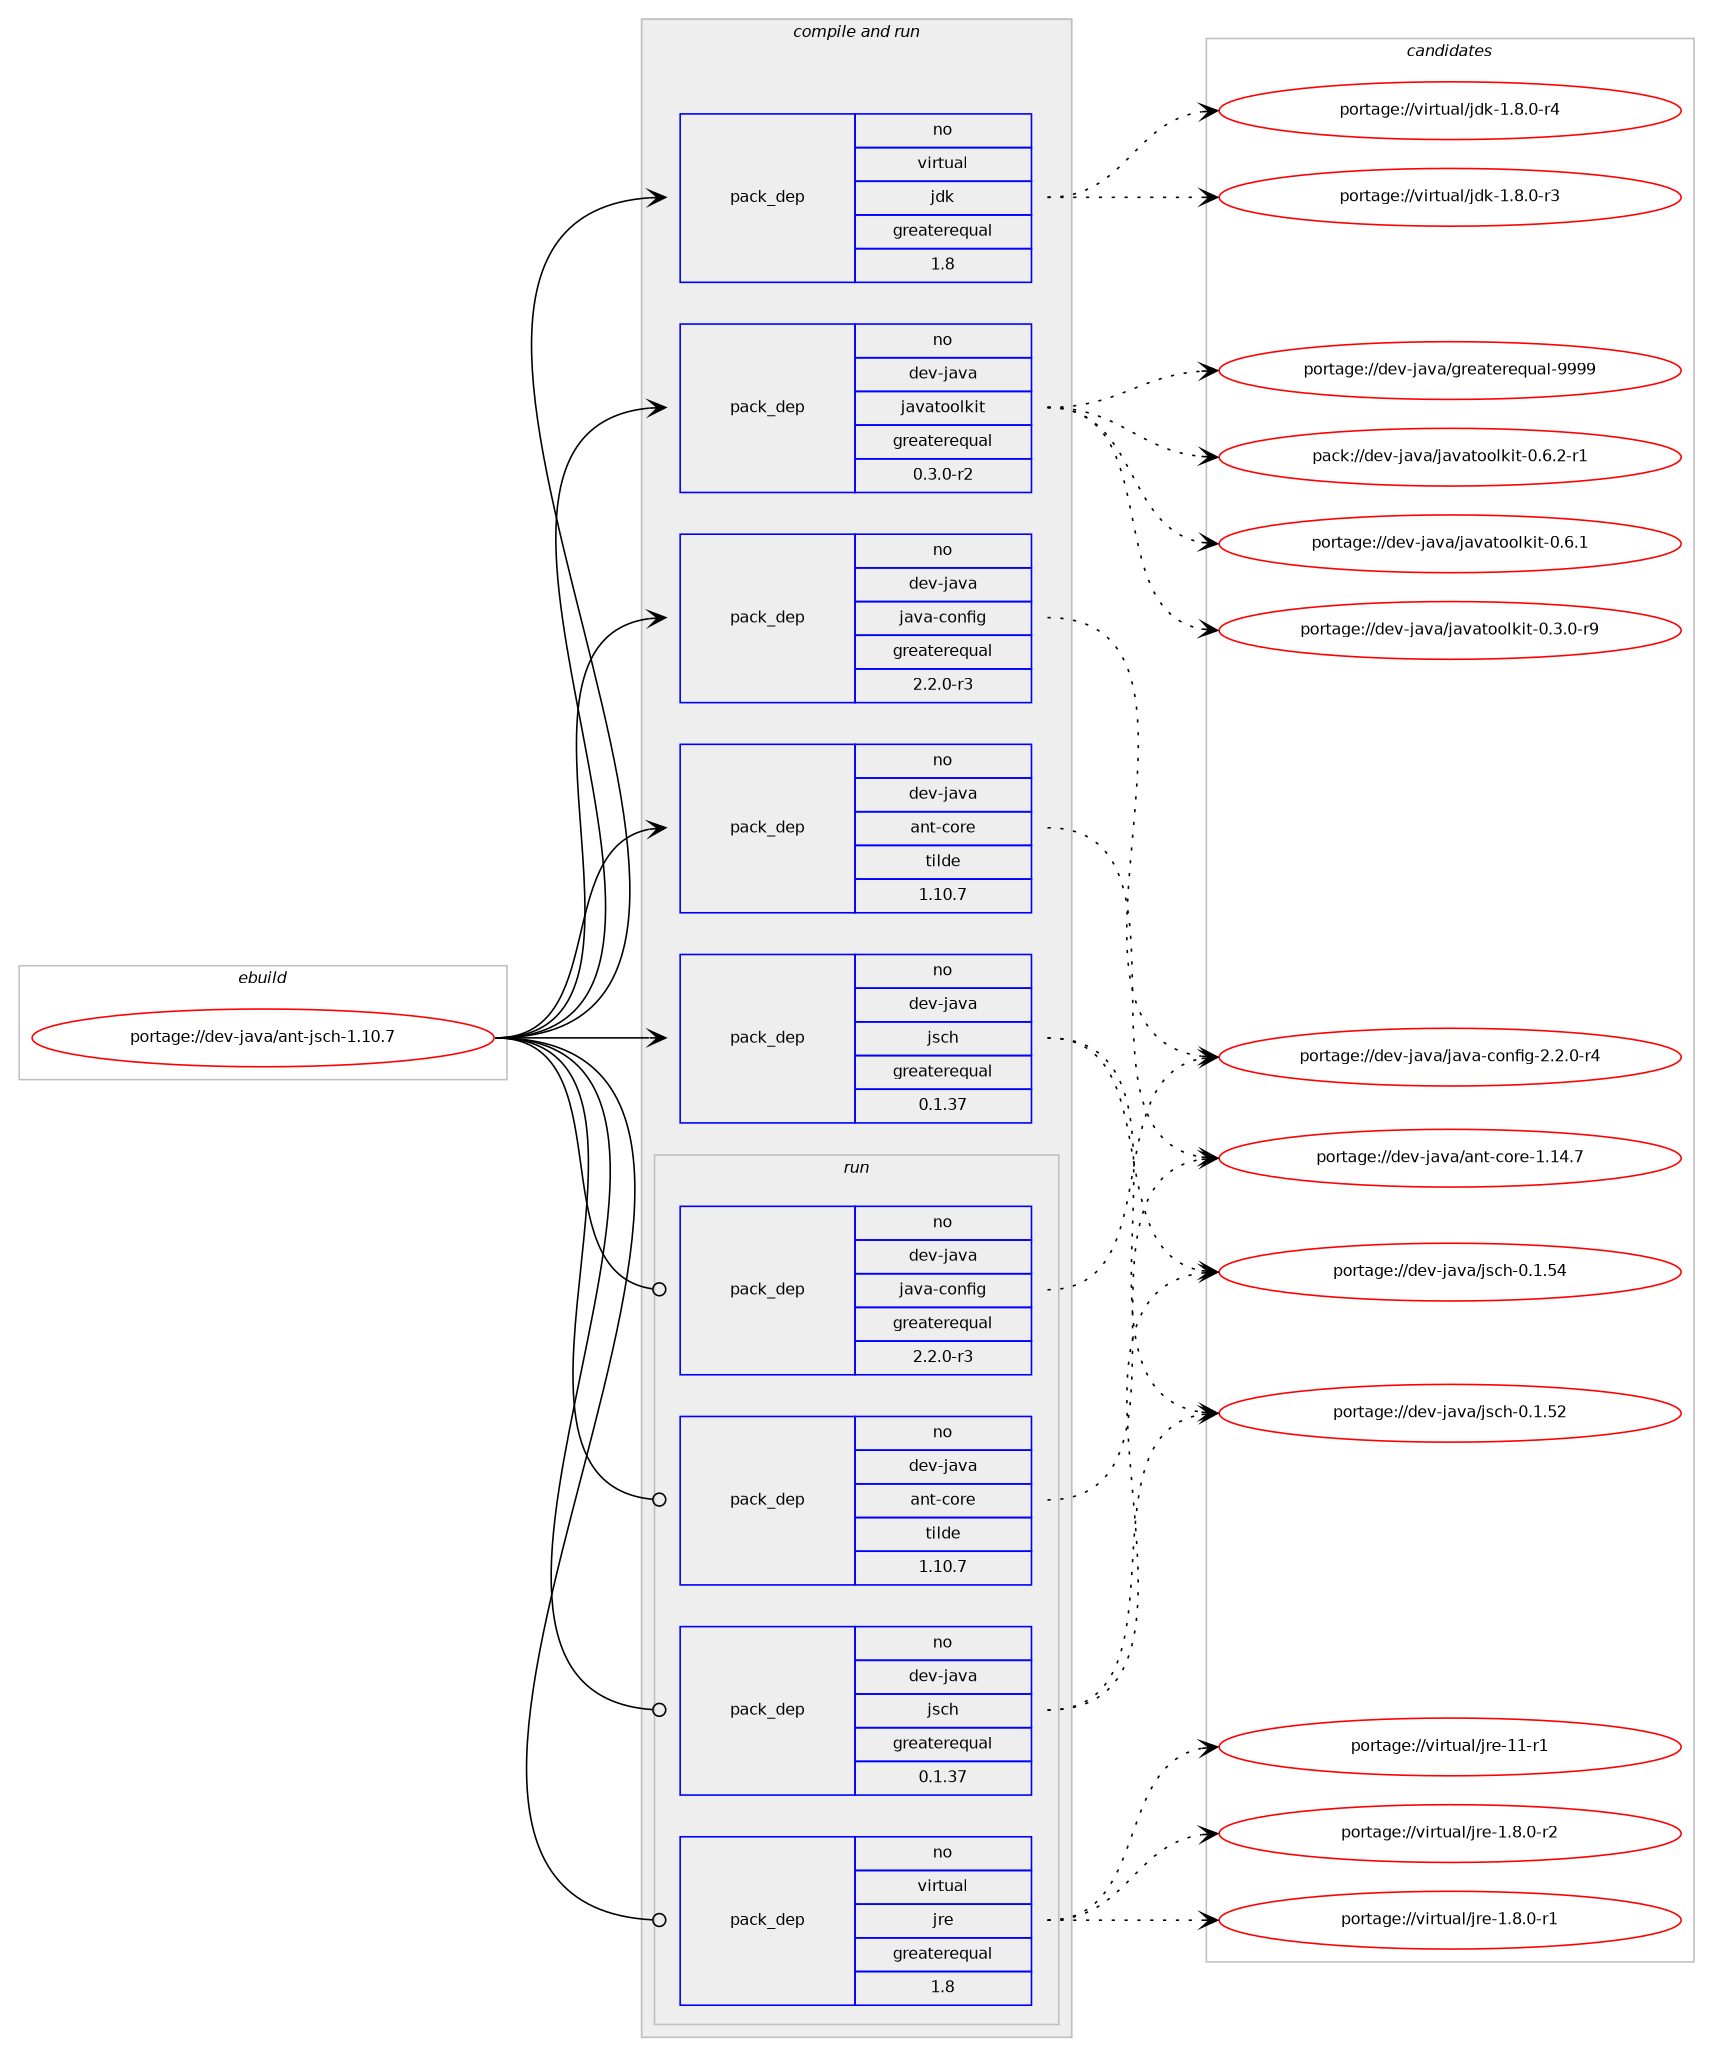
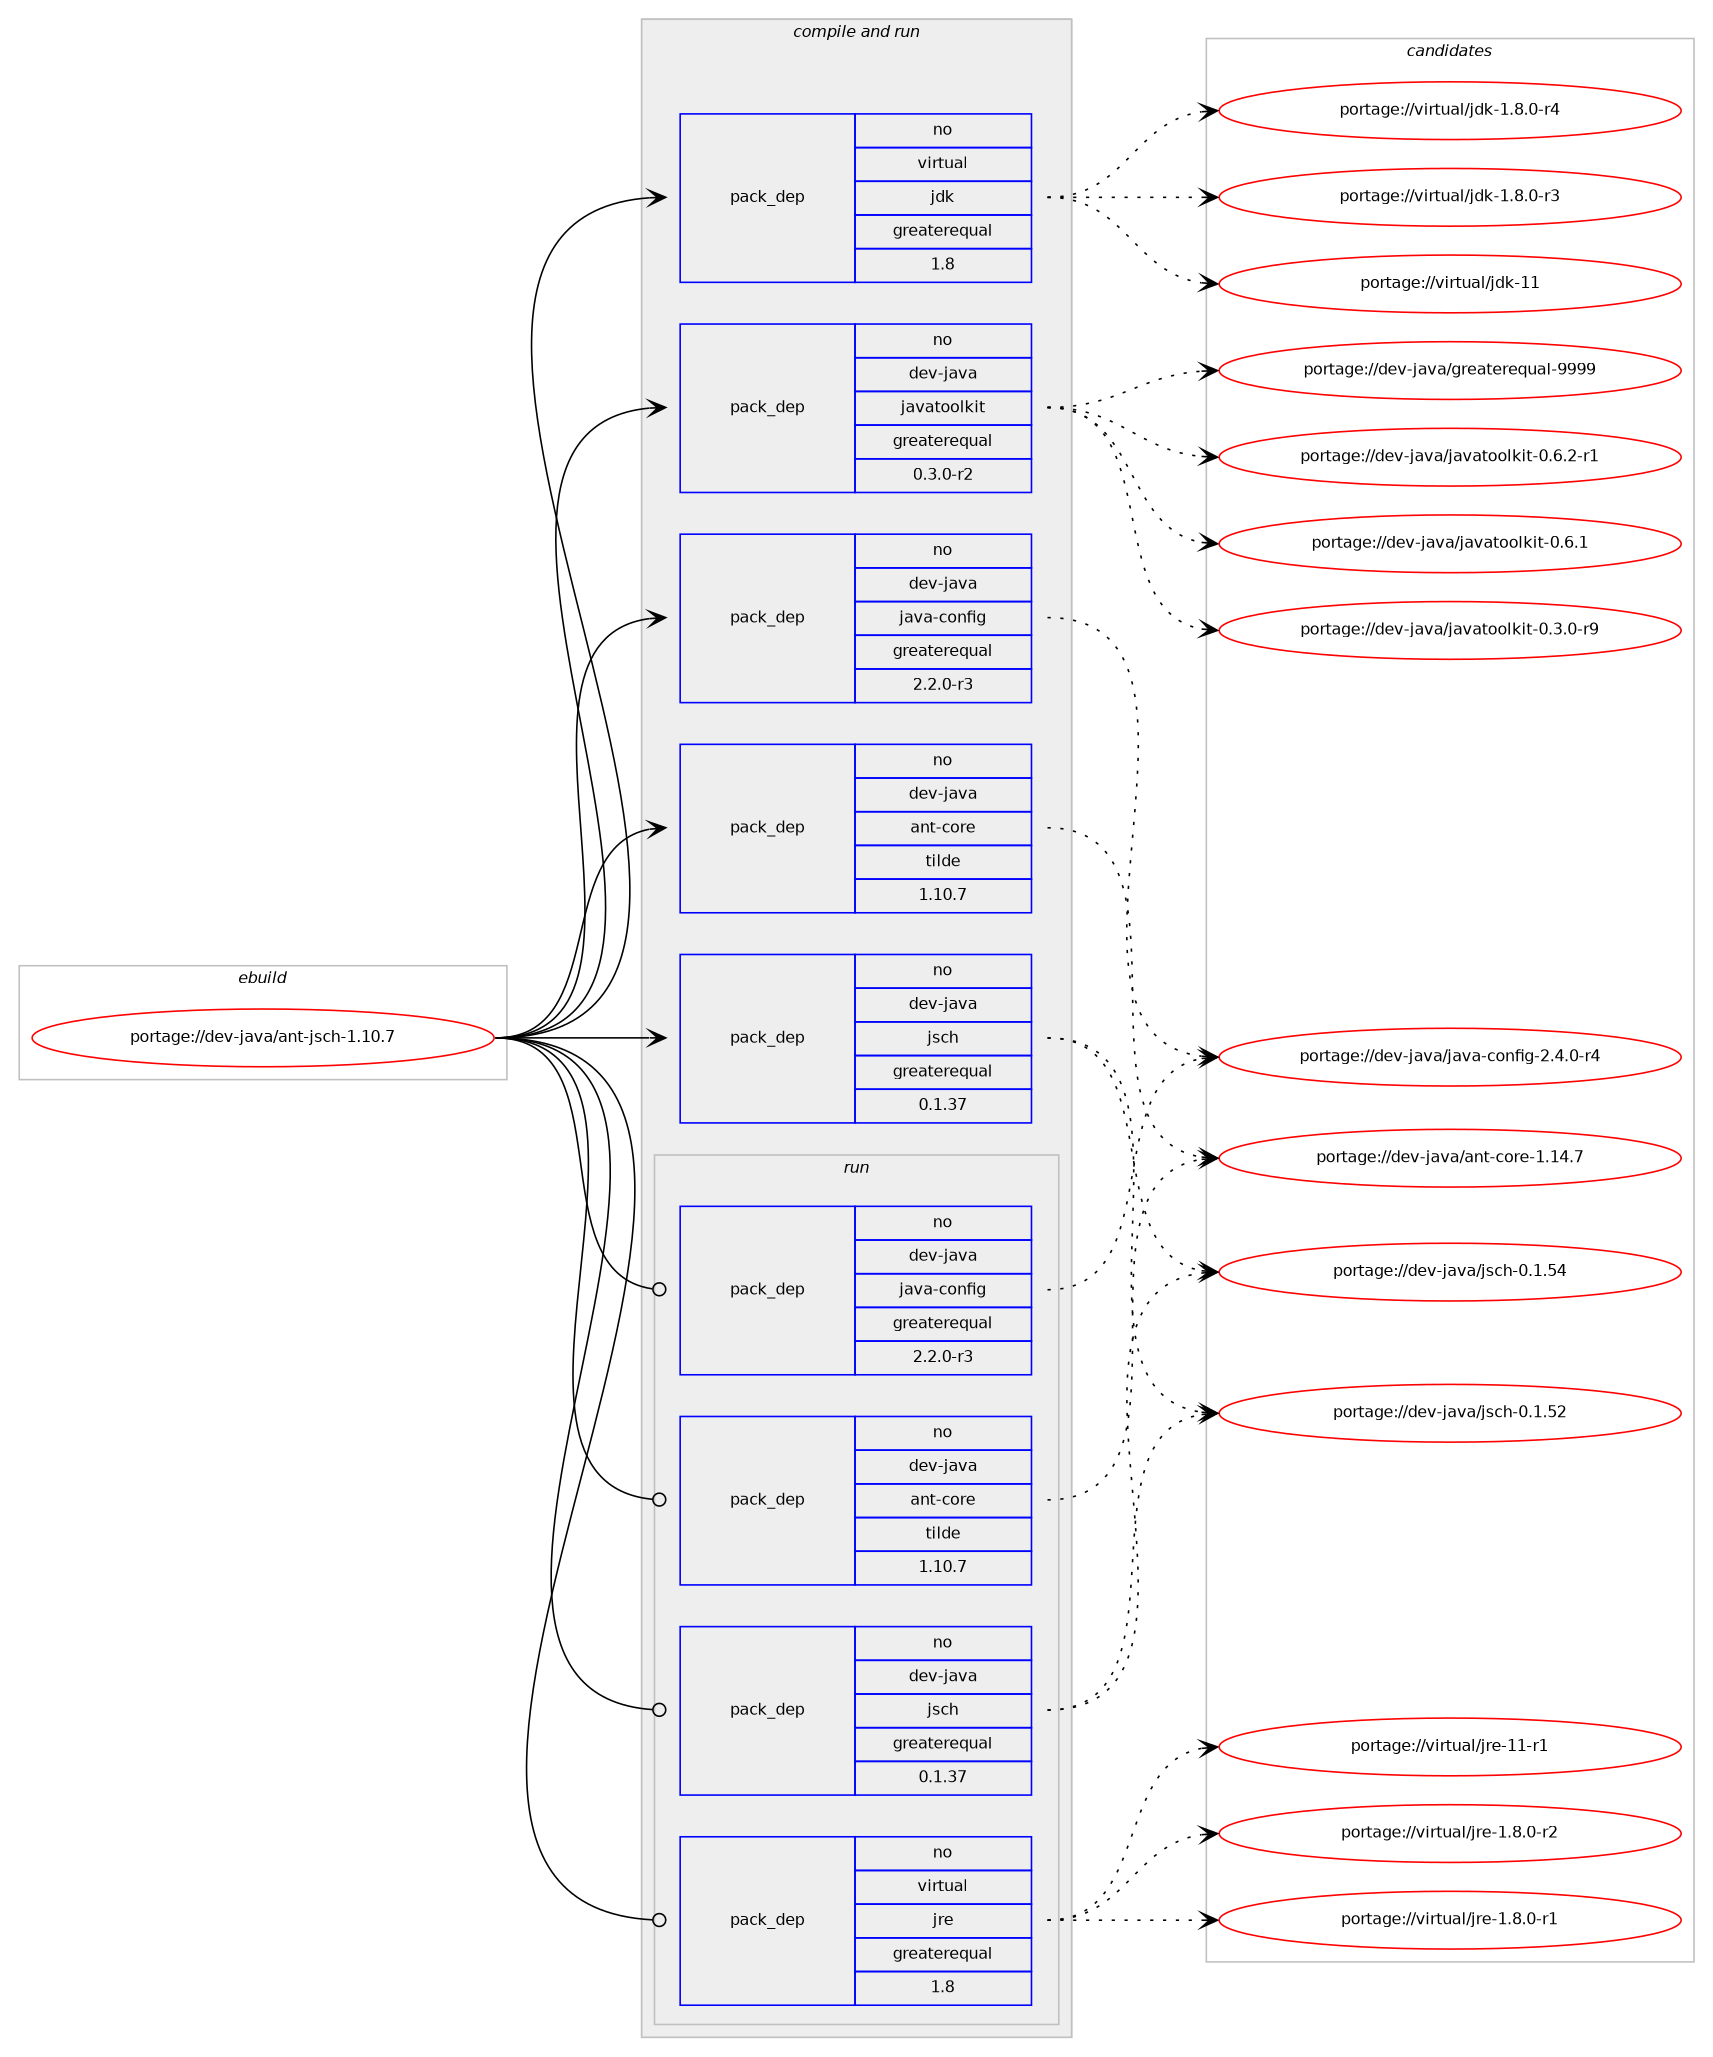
node "portage://virtual/jdk-11": added
node "pack://dev-java/javatoolkit-0.6.2-r1": label "pack://dev-java/javatoolkit-0.6.2-r1" -> "portage://dev-java/javatoolkit-0.6.2-r1"
node "portage://dev-java/java-config-2.2.0-r4": label "portage://dev-java/java-config-2.2.0-r4" -> "portage://dev-java/java-config-2.4.0-r4"
